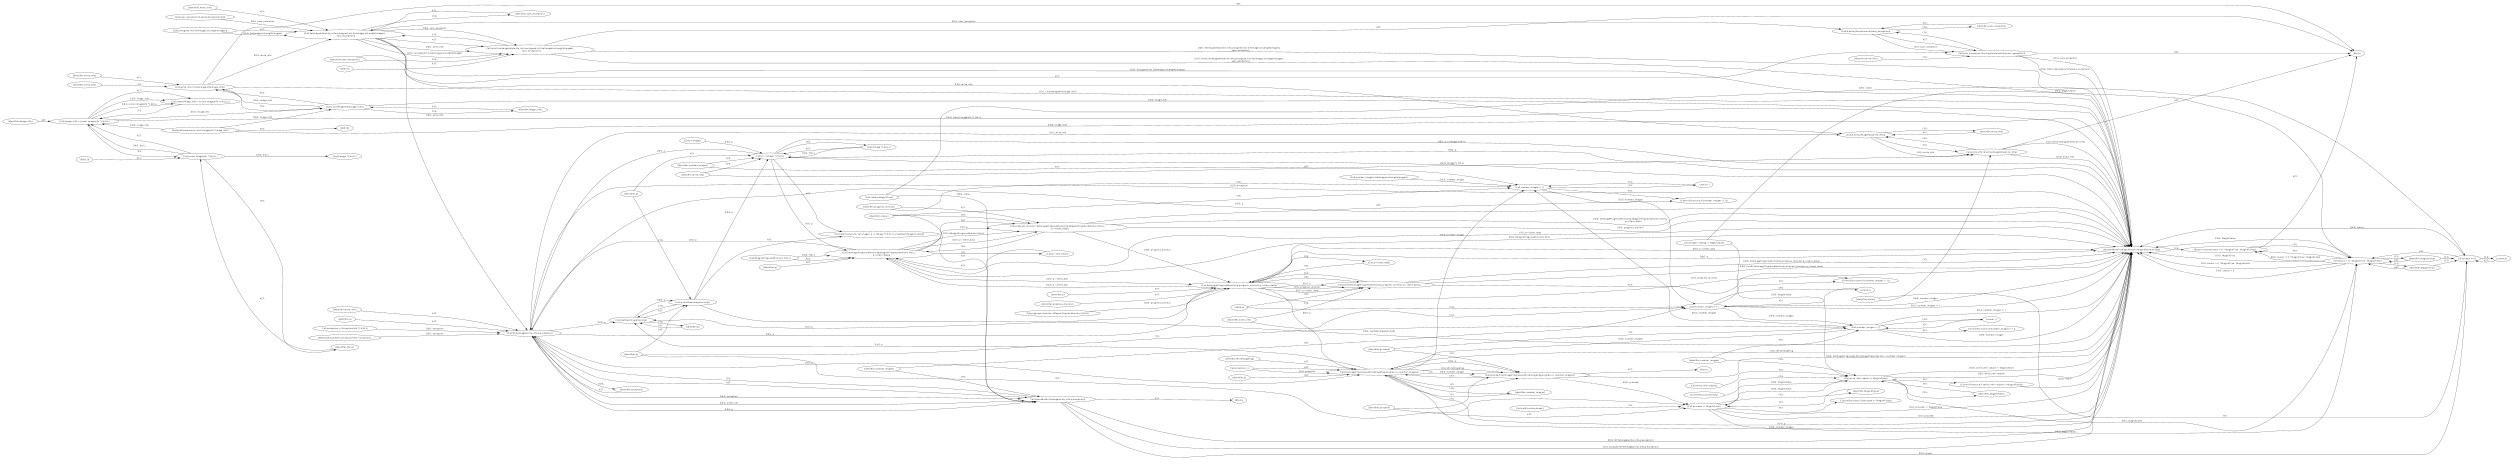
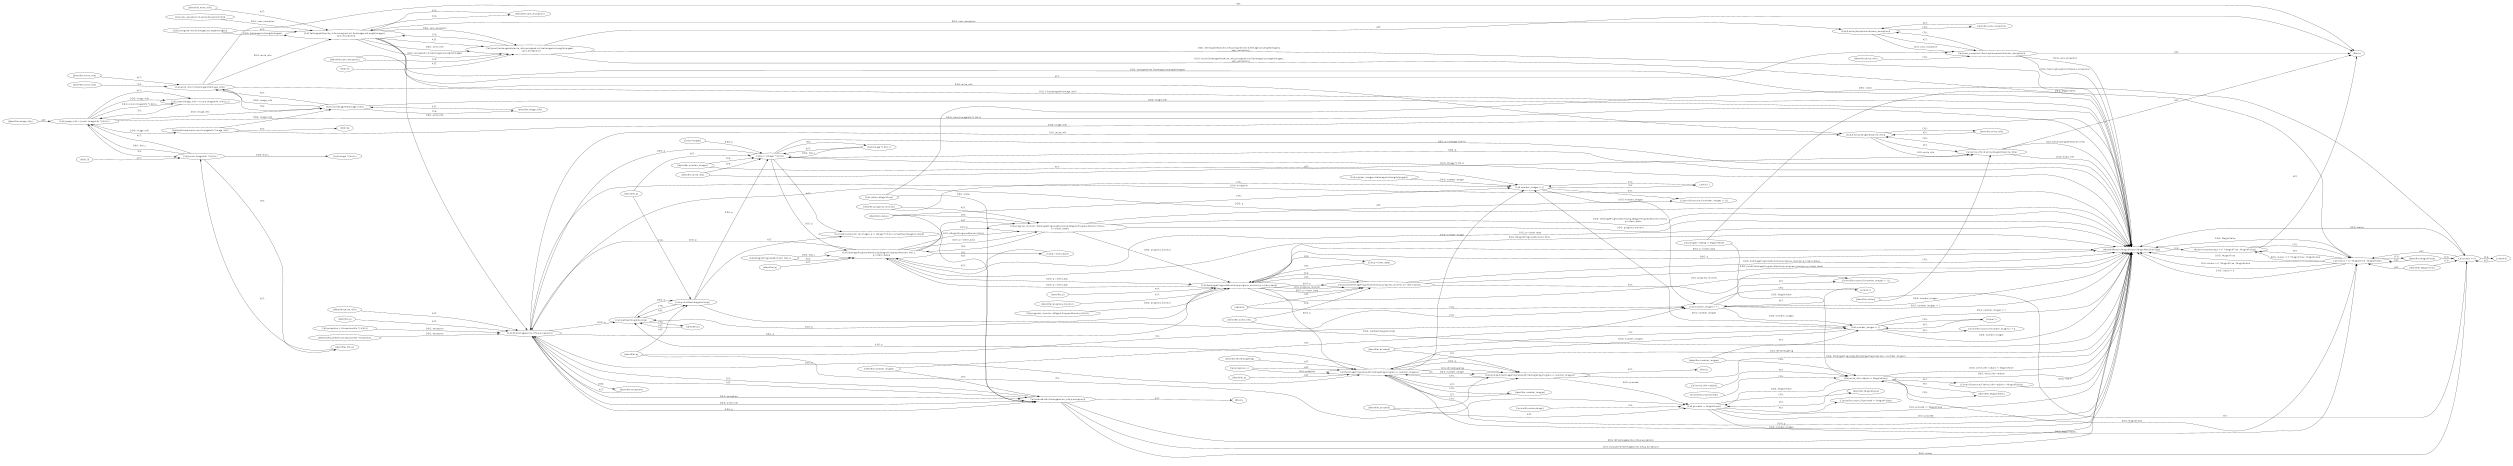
edge "(MethodParameterIn,const ImageInfo *image_info)" -> "(Call,image_info != (const ImageInfo *) NULL)": reversed
edge "(Call,status != 0 ? MagickTrue : MagickFalse)" -> "(Identifier,MagickTrue)": removed, label "CFG:"
edge "(Call,proceed == MagickFalse)" -> "(Call,write_info->adjoin != MagickFalse)": removed, label "DDG: MagickFalse"
